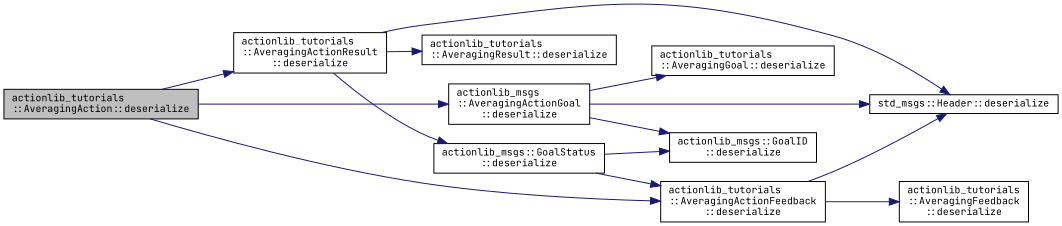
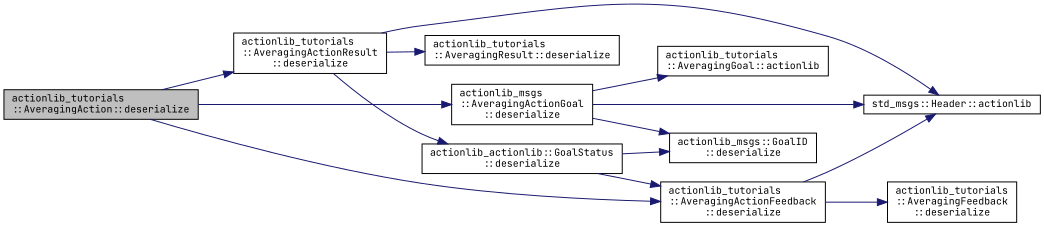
node "actionlib_tutorials ::AveragingGoal::deserialize": label "actionlib_tutorials ::AveragingGoal::deserialize" -> "actionlib_tutorials ::AveragingGoal::actionlib"
node "std_msgs::Header::deserialize": label "std_msgs::Header::deserialize" -> "std_msgs::Header::actionlib"
node "actionlib_msgs::GoalStatus ::deserialize": label "actionlib_msgs::GoalStatus ::deserialize" -> "actionlib_actionlib::GoalStatus ::deserialize"
